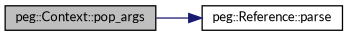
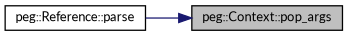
edge "peg::Context::pop_args" -> "peg::Reference::parse": reversed
